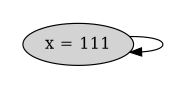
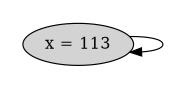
node "x = 111": label "x = 111" -> "x = 113"
